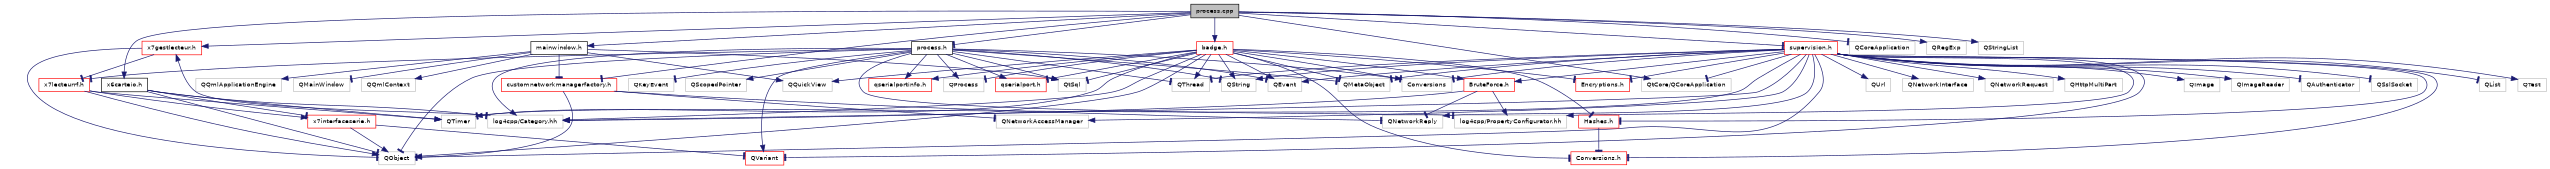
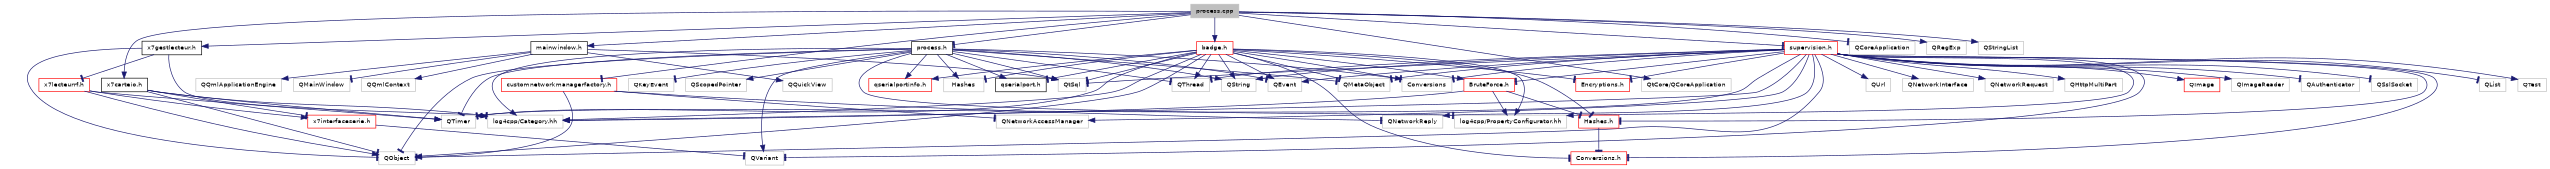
node "process.cpp": color black -> grey75
node "x7gestlecteur.h": color red -> black
edge "process.h" -> "x7lecteurrf.h": now "process.h" -> "QTimer"
edge "process.h" -> "QString": arrowhead tee -> normal
edge "supervision.h" -> "BruteForce.h": arrowhead normal -> tee
edge "supervision.h" -> "QtCore/QCoreApplication": now "supervision.h" -> "QtSql"
edge "badge.h" -> "QQuickView": now "badge.h" -> "log4cpp/PropertyConfigurator.hh"
edge "mainwindow.h" -> "customnetworkmanagerfactory.h": removed
node "x6carteio.h": label "x6carteio.h" -> "x7carteio.h"
node "QProcess": label "QProcess" -> "Hashes"
node "qserialport.h": color red -> black
node "QImage": color grey75 -> red
edge "BruteForce.h" -> "QNetworkReply": now "BruteForce.h" -> "Hashes.h"
edge "log4cpp/Category.hh" -> "x7gestlecteur.h": reversed
edge "x7interfaceserie.h" -> "QObject": removed
node "QVariant": color red -> grey75
